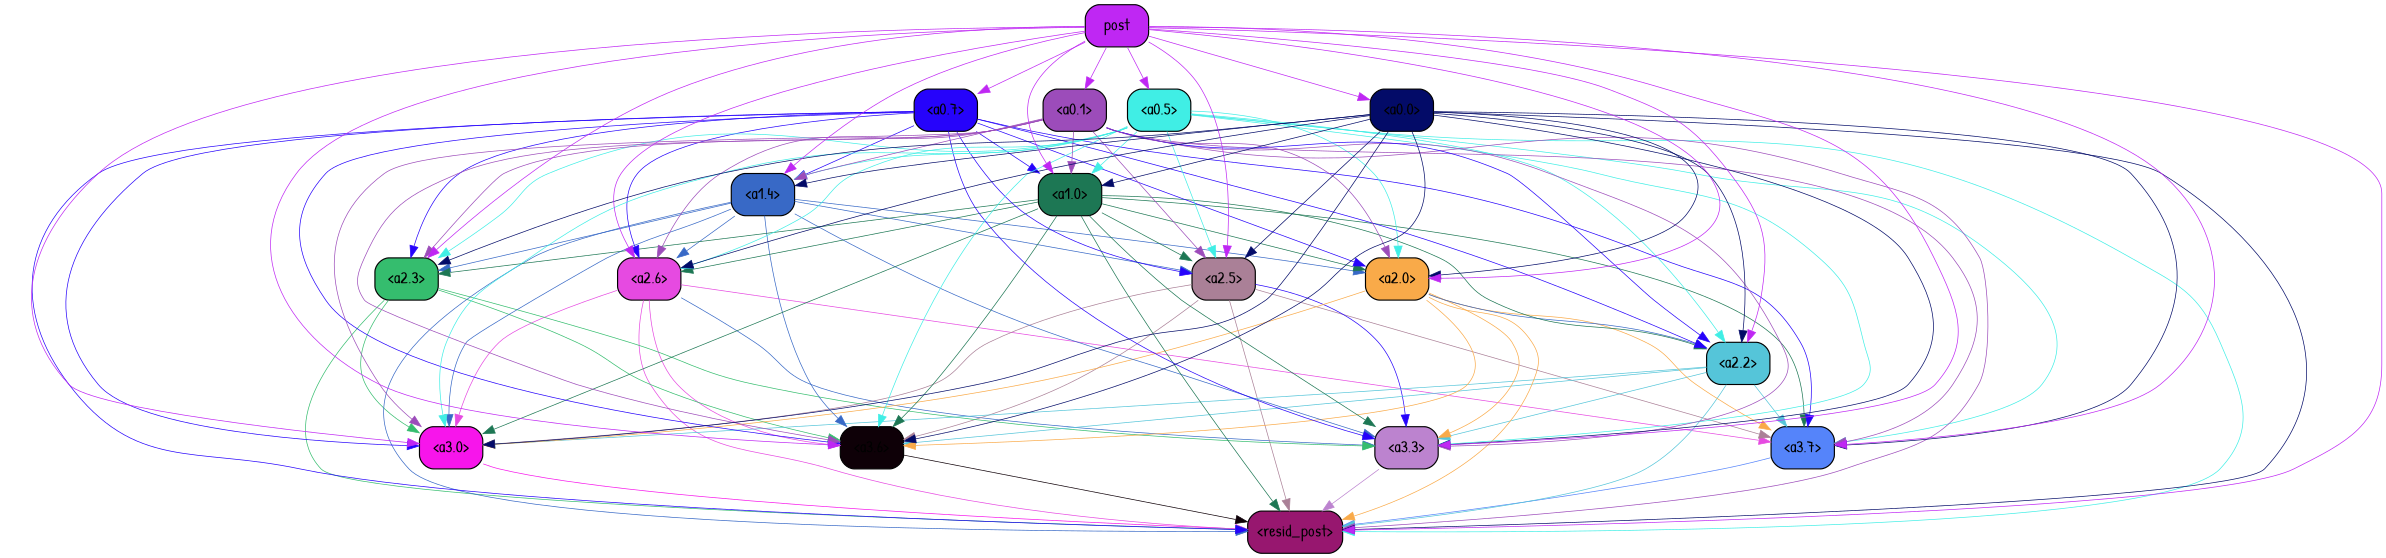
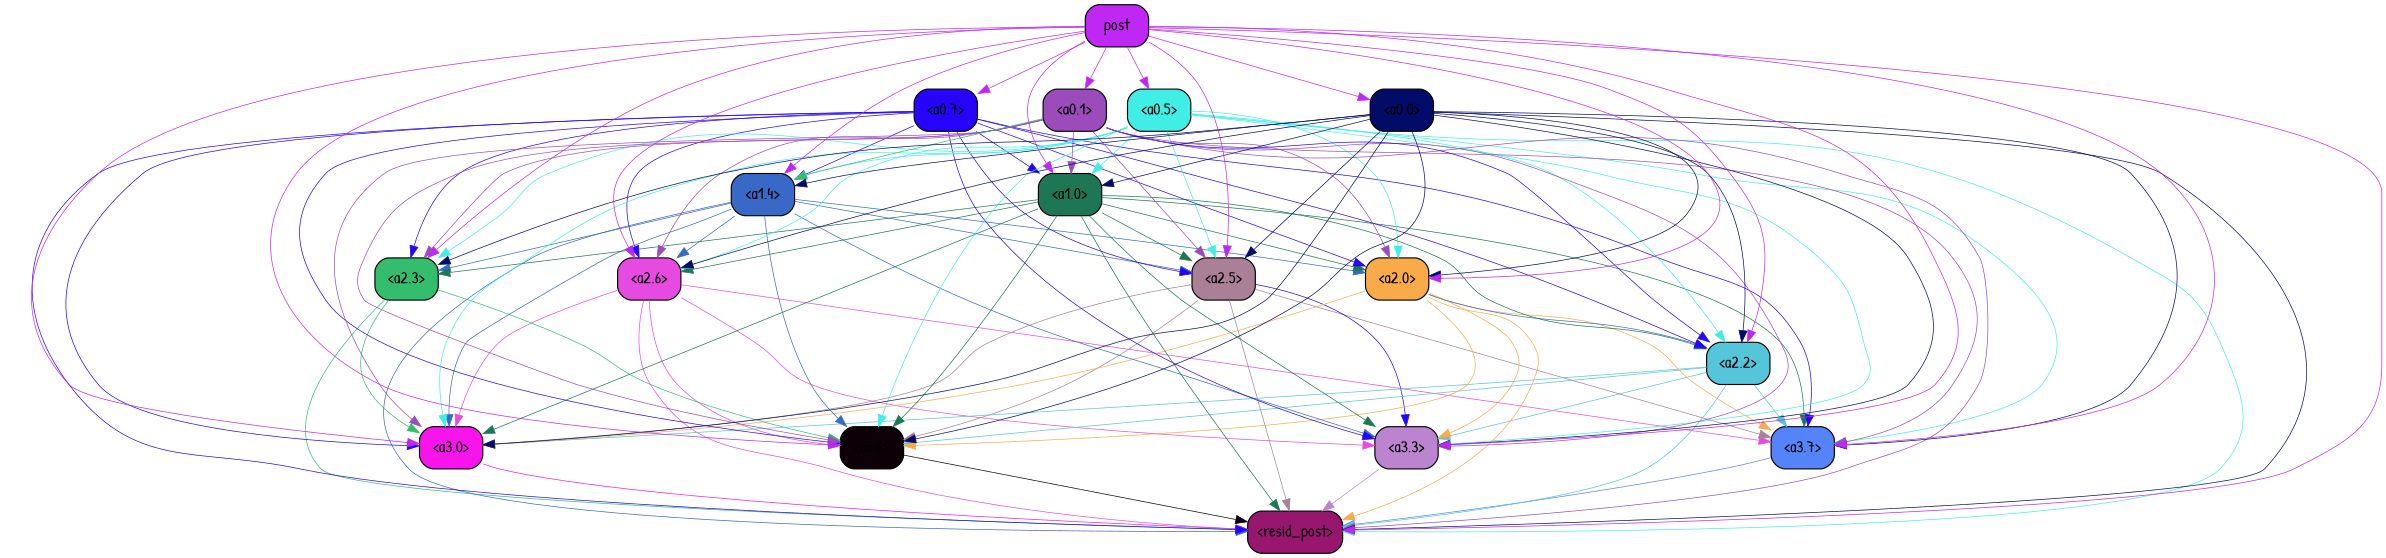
edge "<a0.1>" -> "<a1.4>": color #9c4cba -> #35bd6e
edge "<a2.6>" -> "<a3.3>": color #3869c6 -> #e64ae1
edge "<a2.3>" -> "<a3.3>": removed
